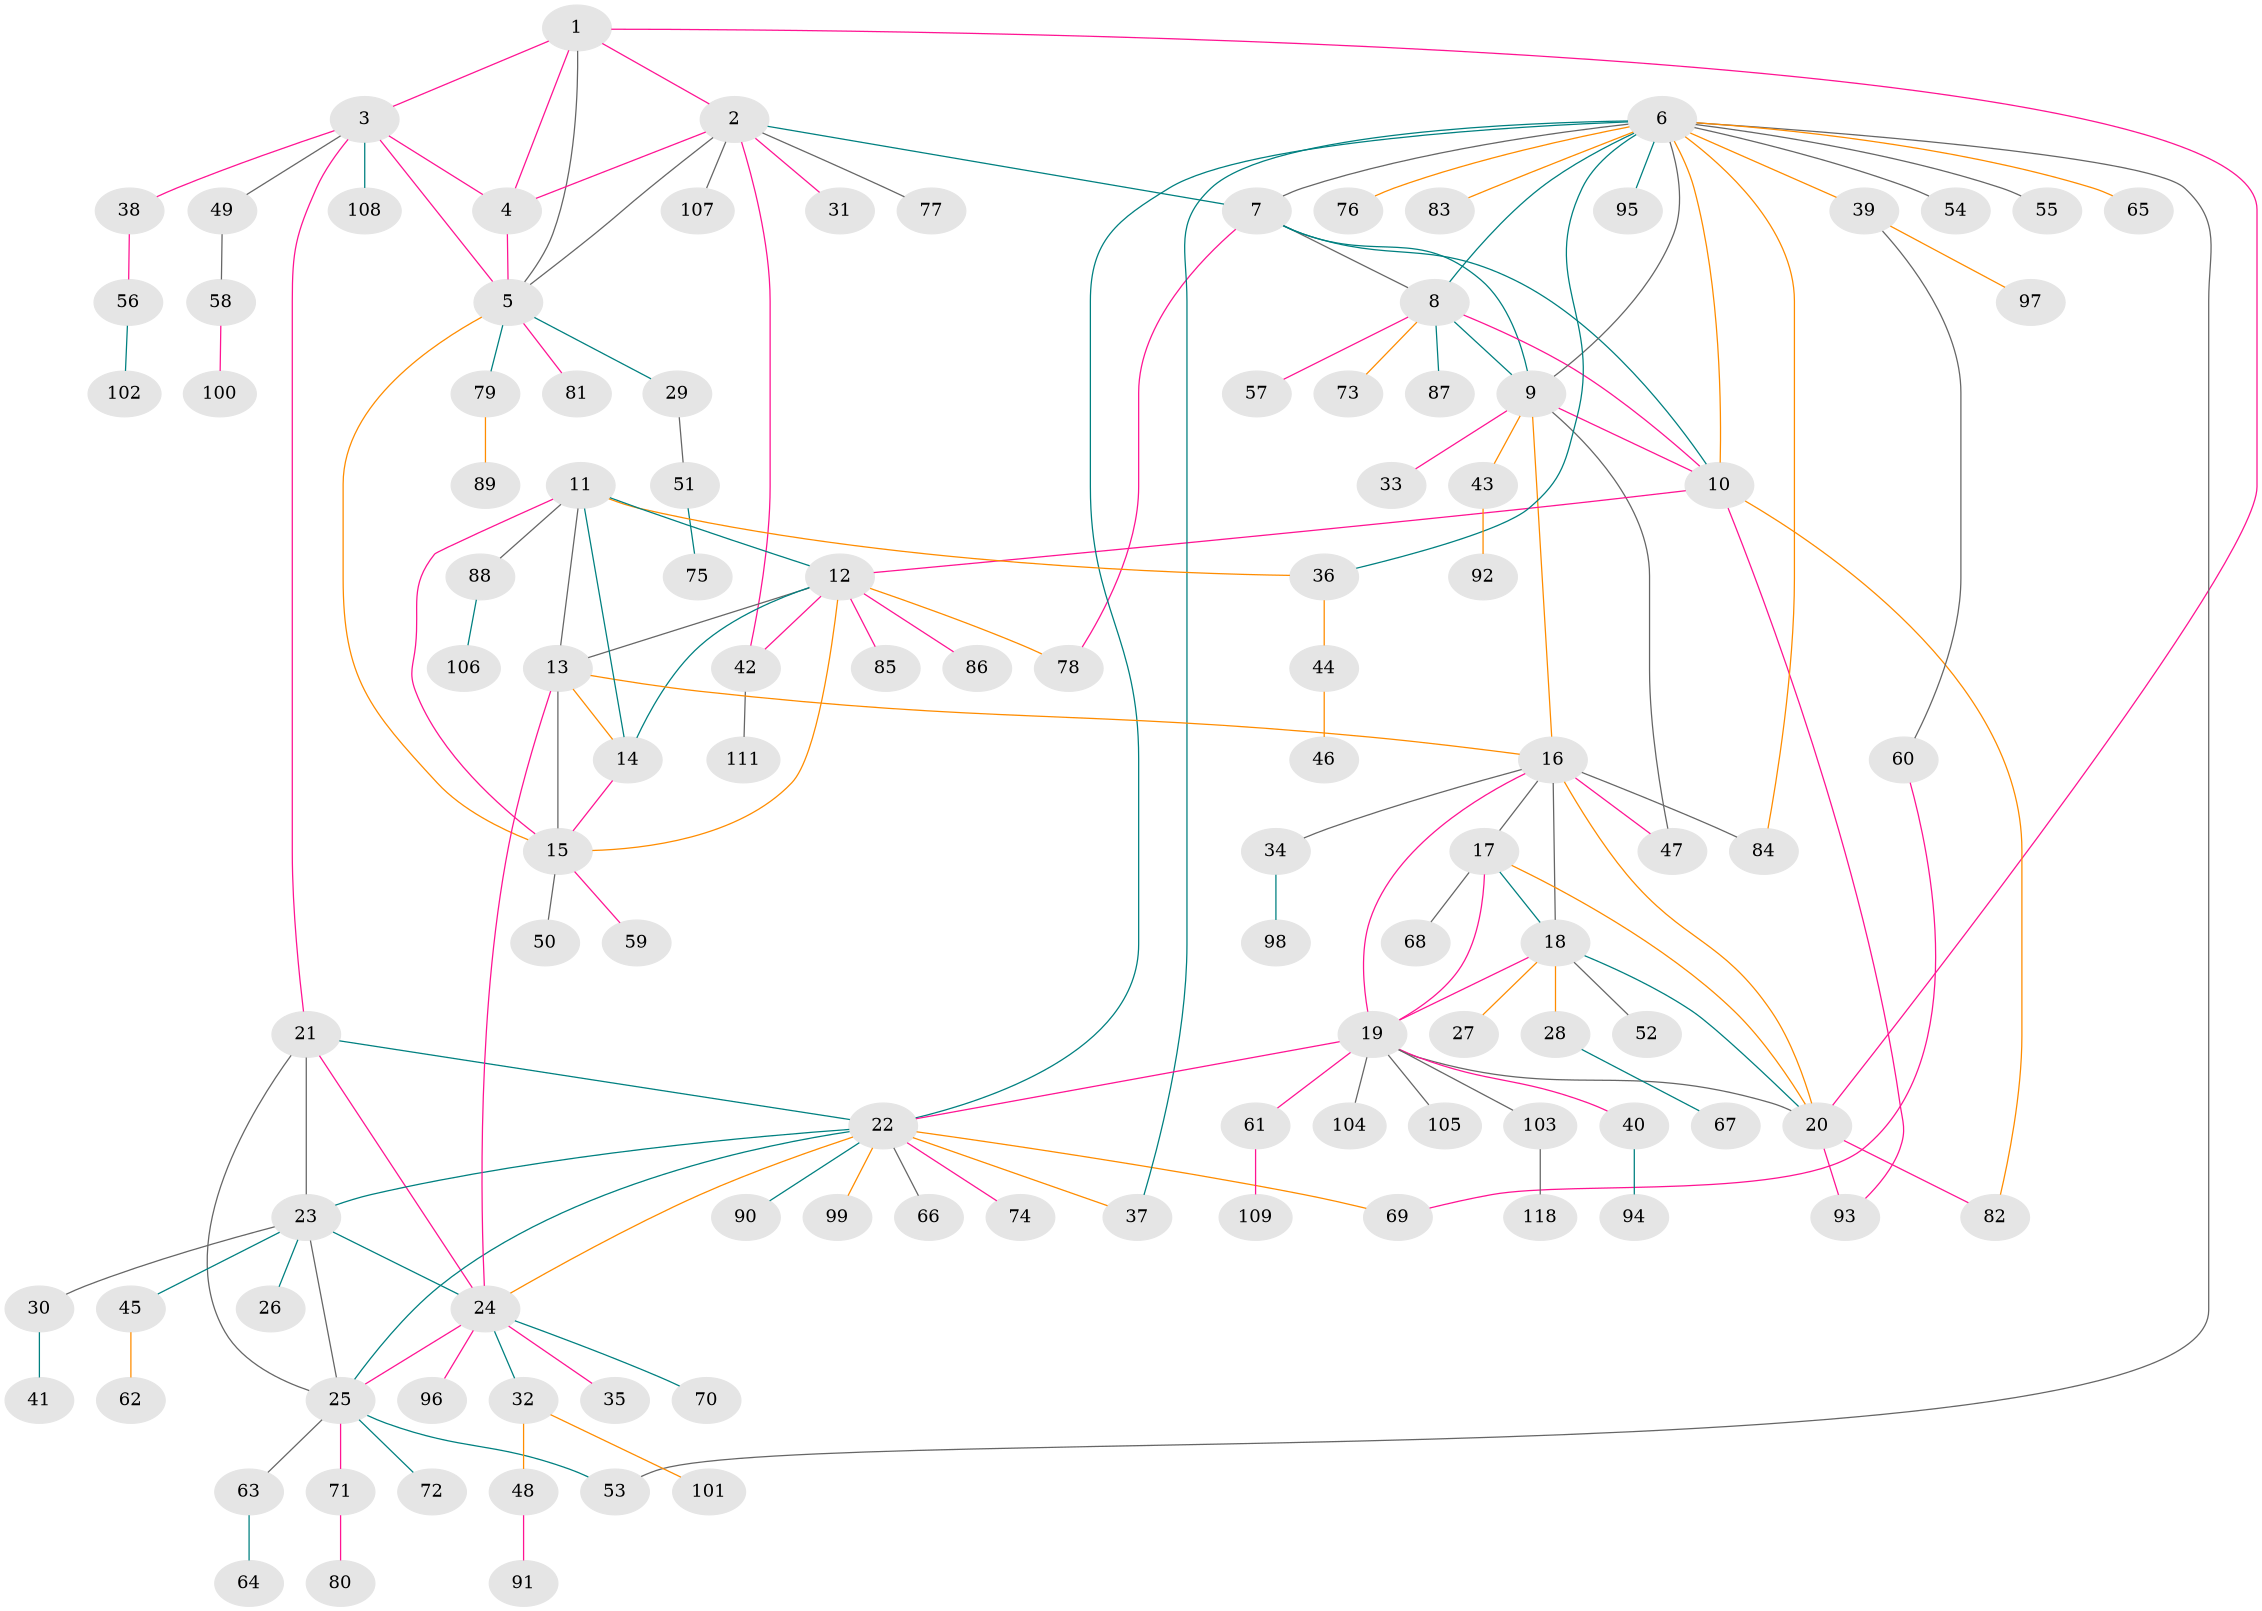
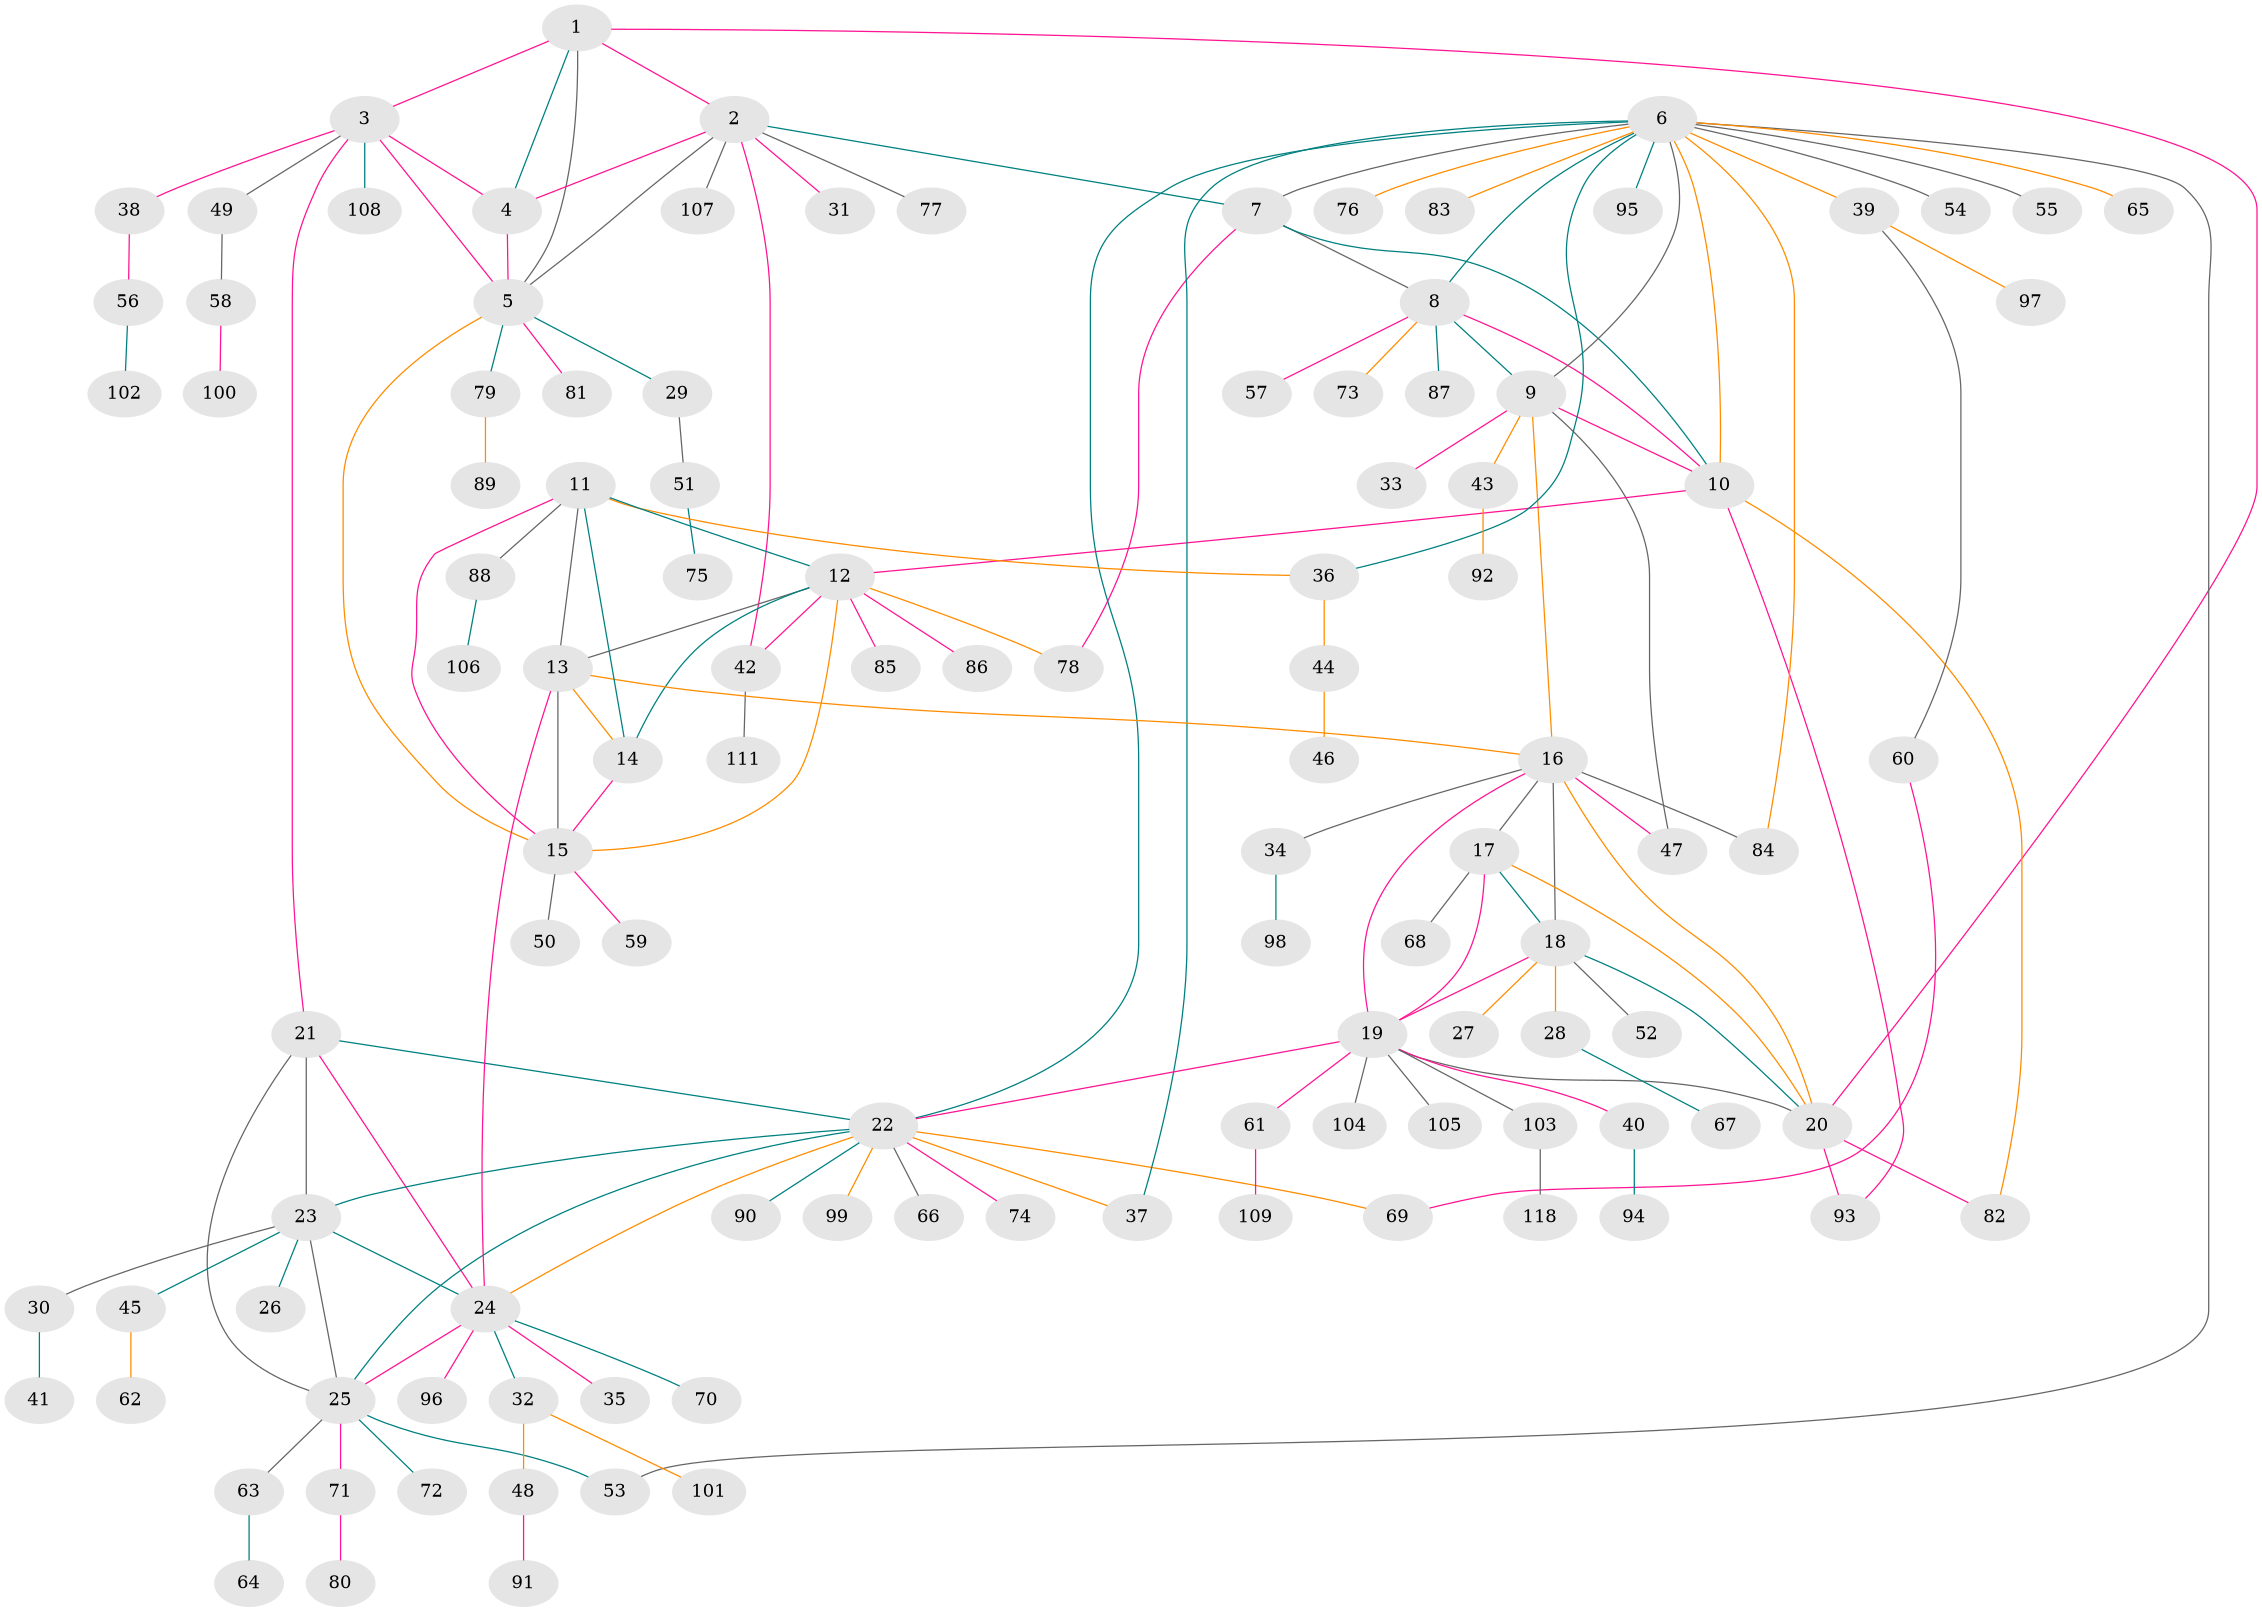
edge "1" -- "4": color deeppink -> teal
edge "7" -- "9": removed
